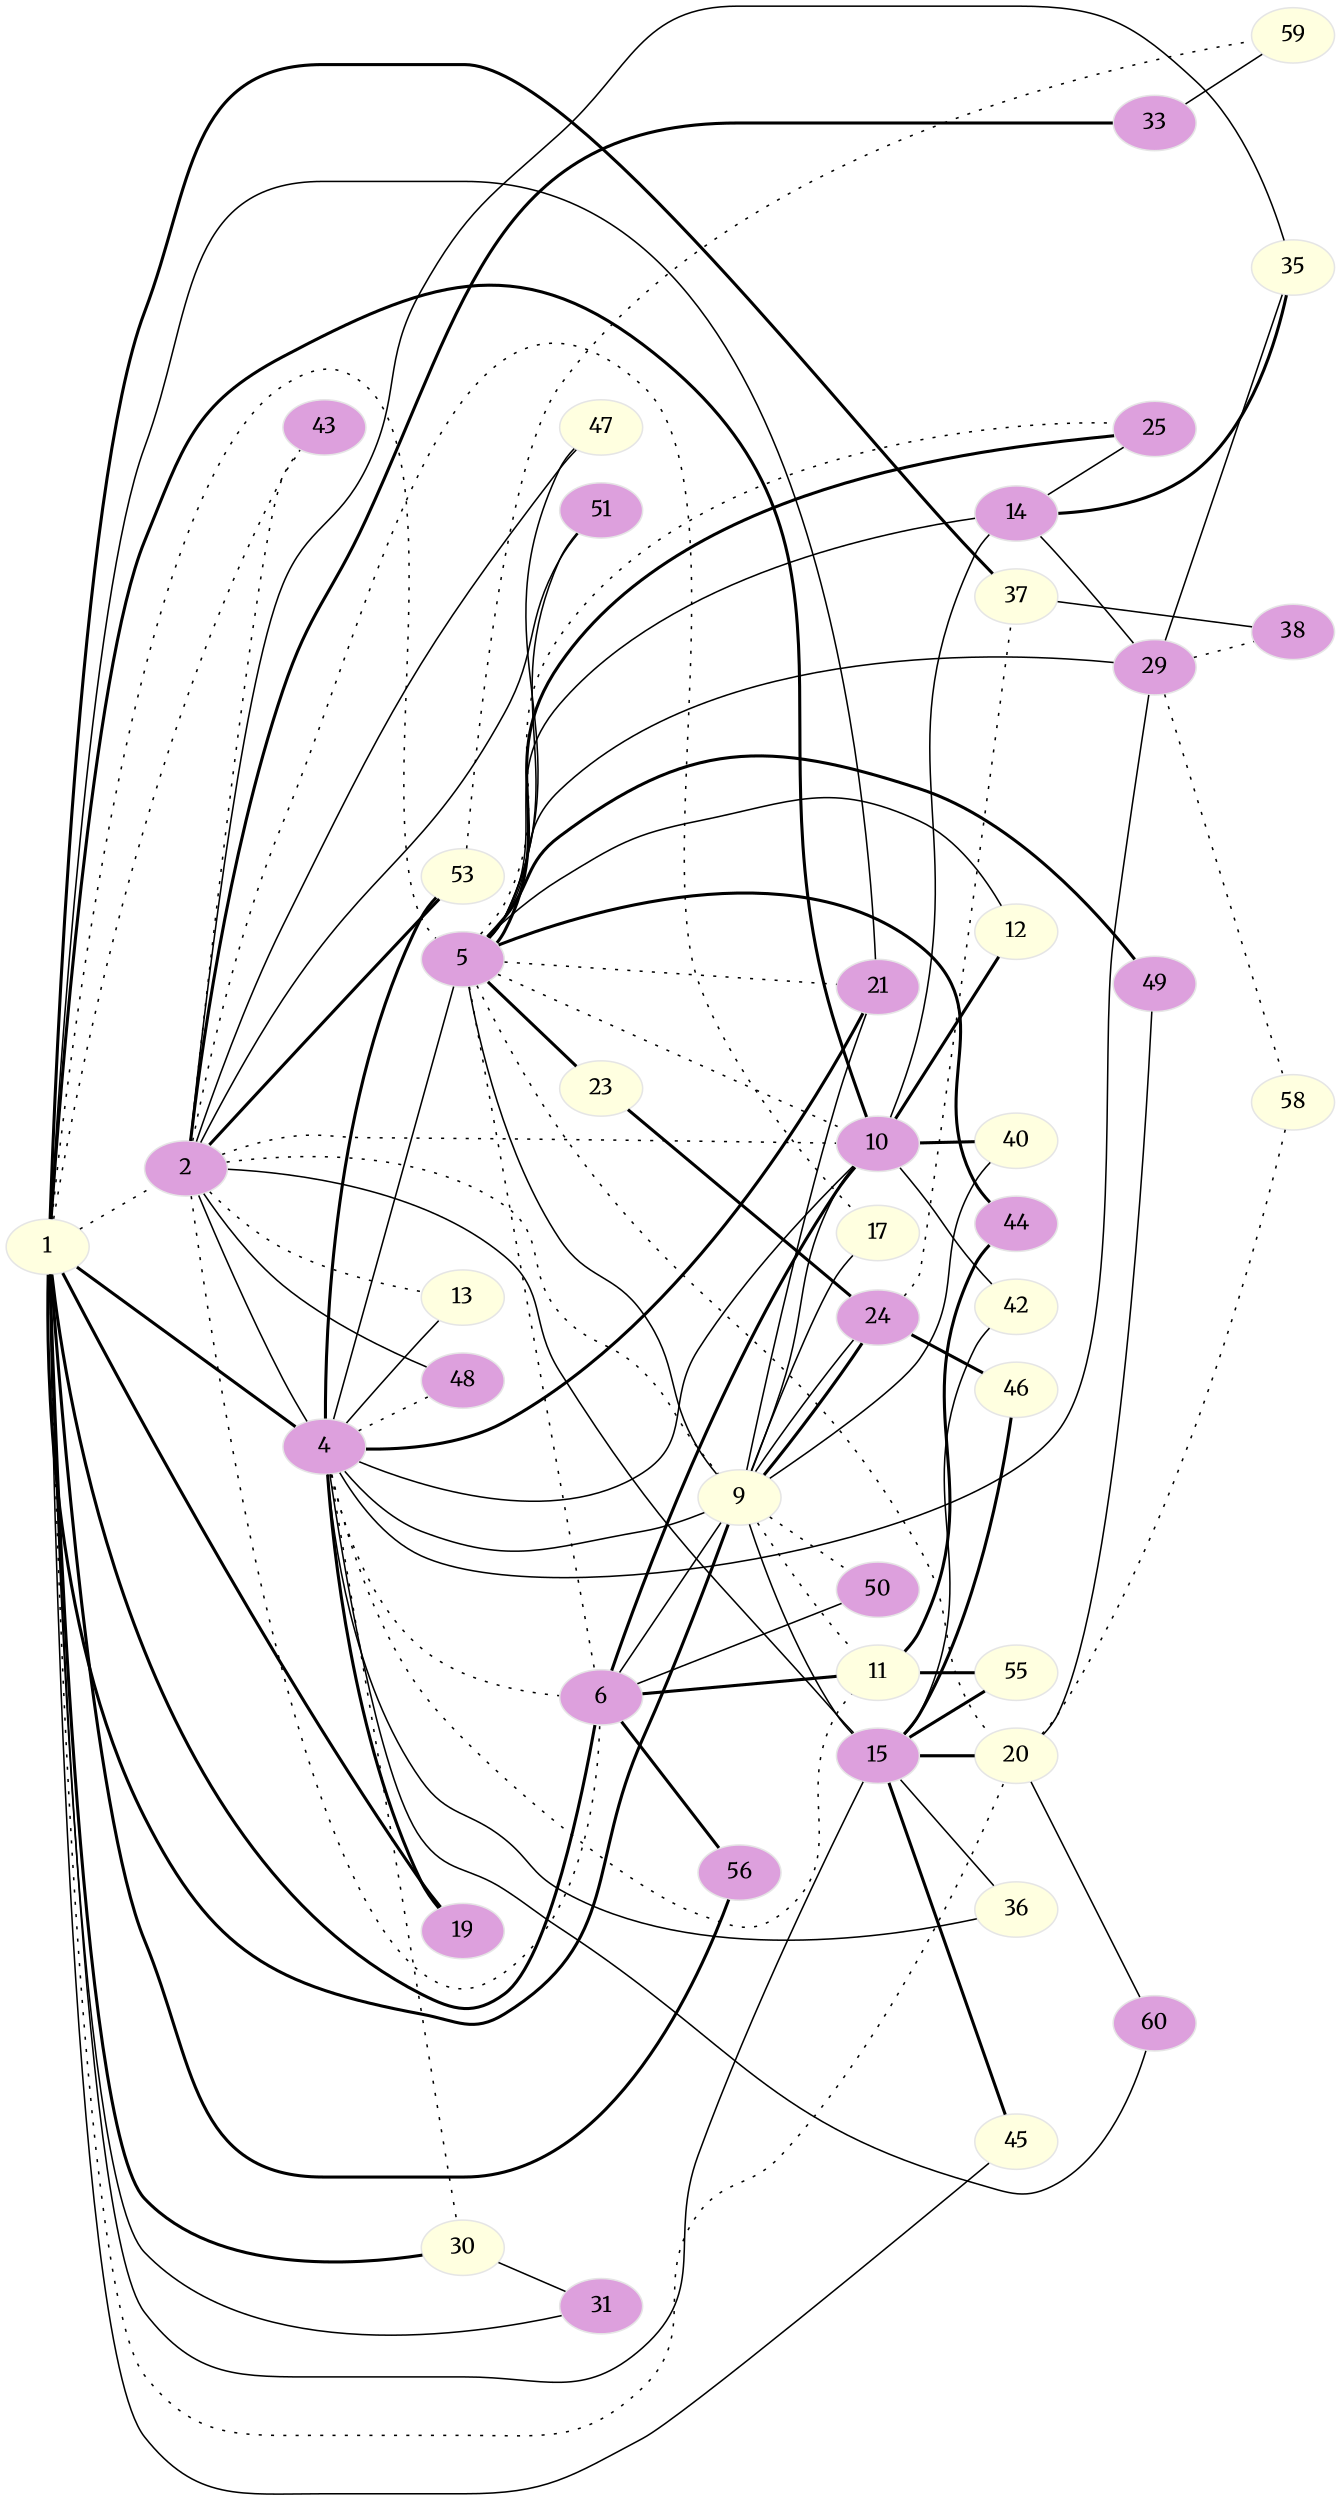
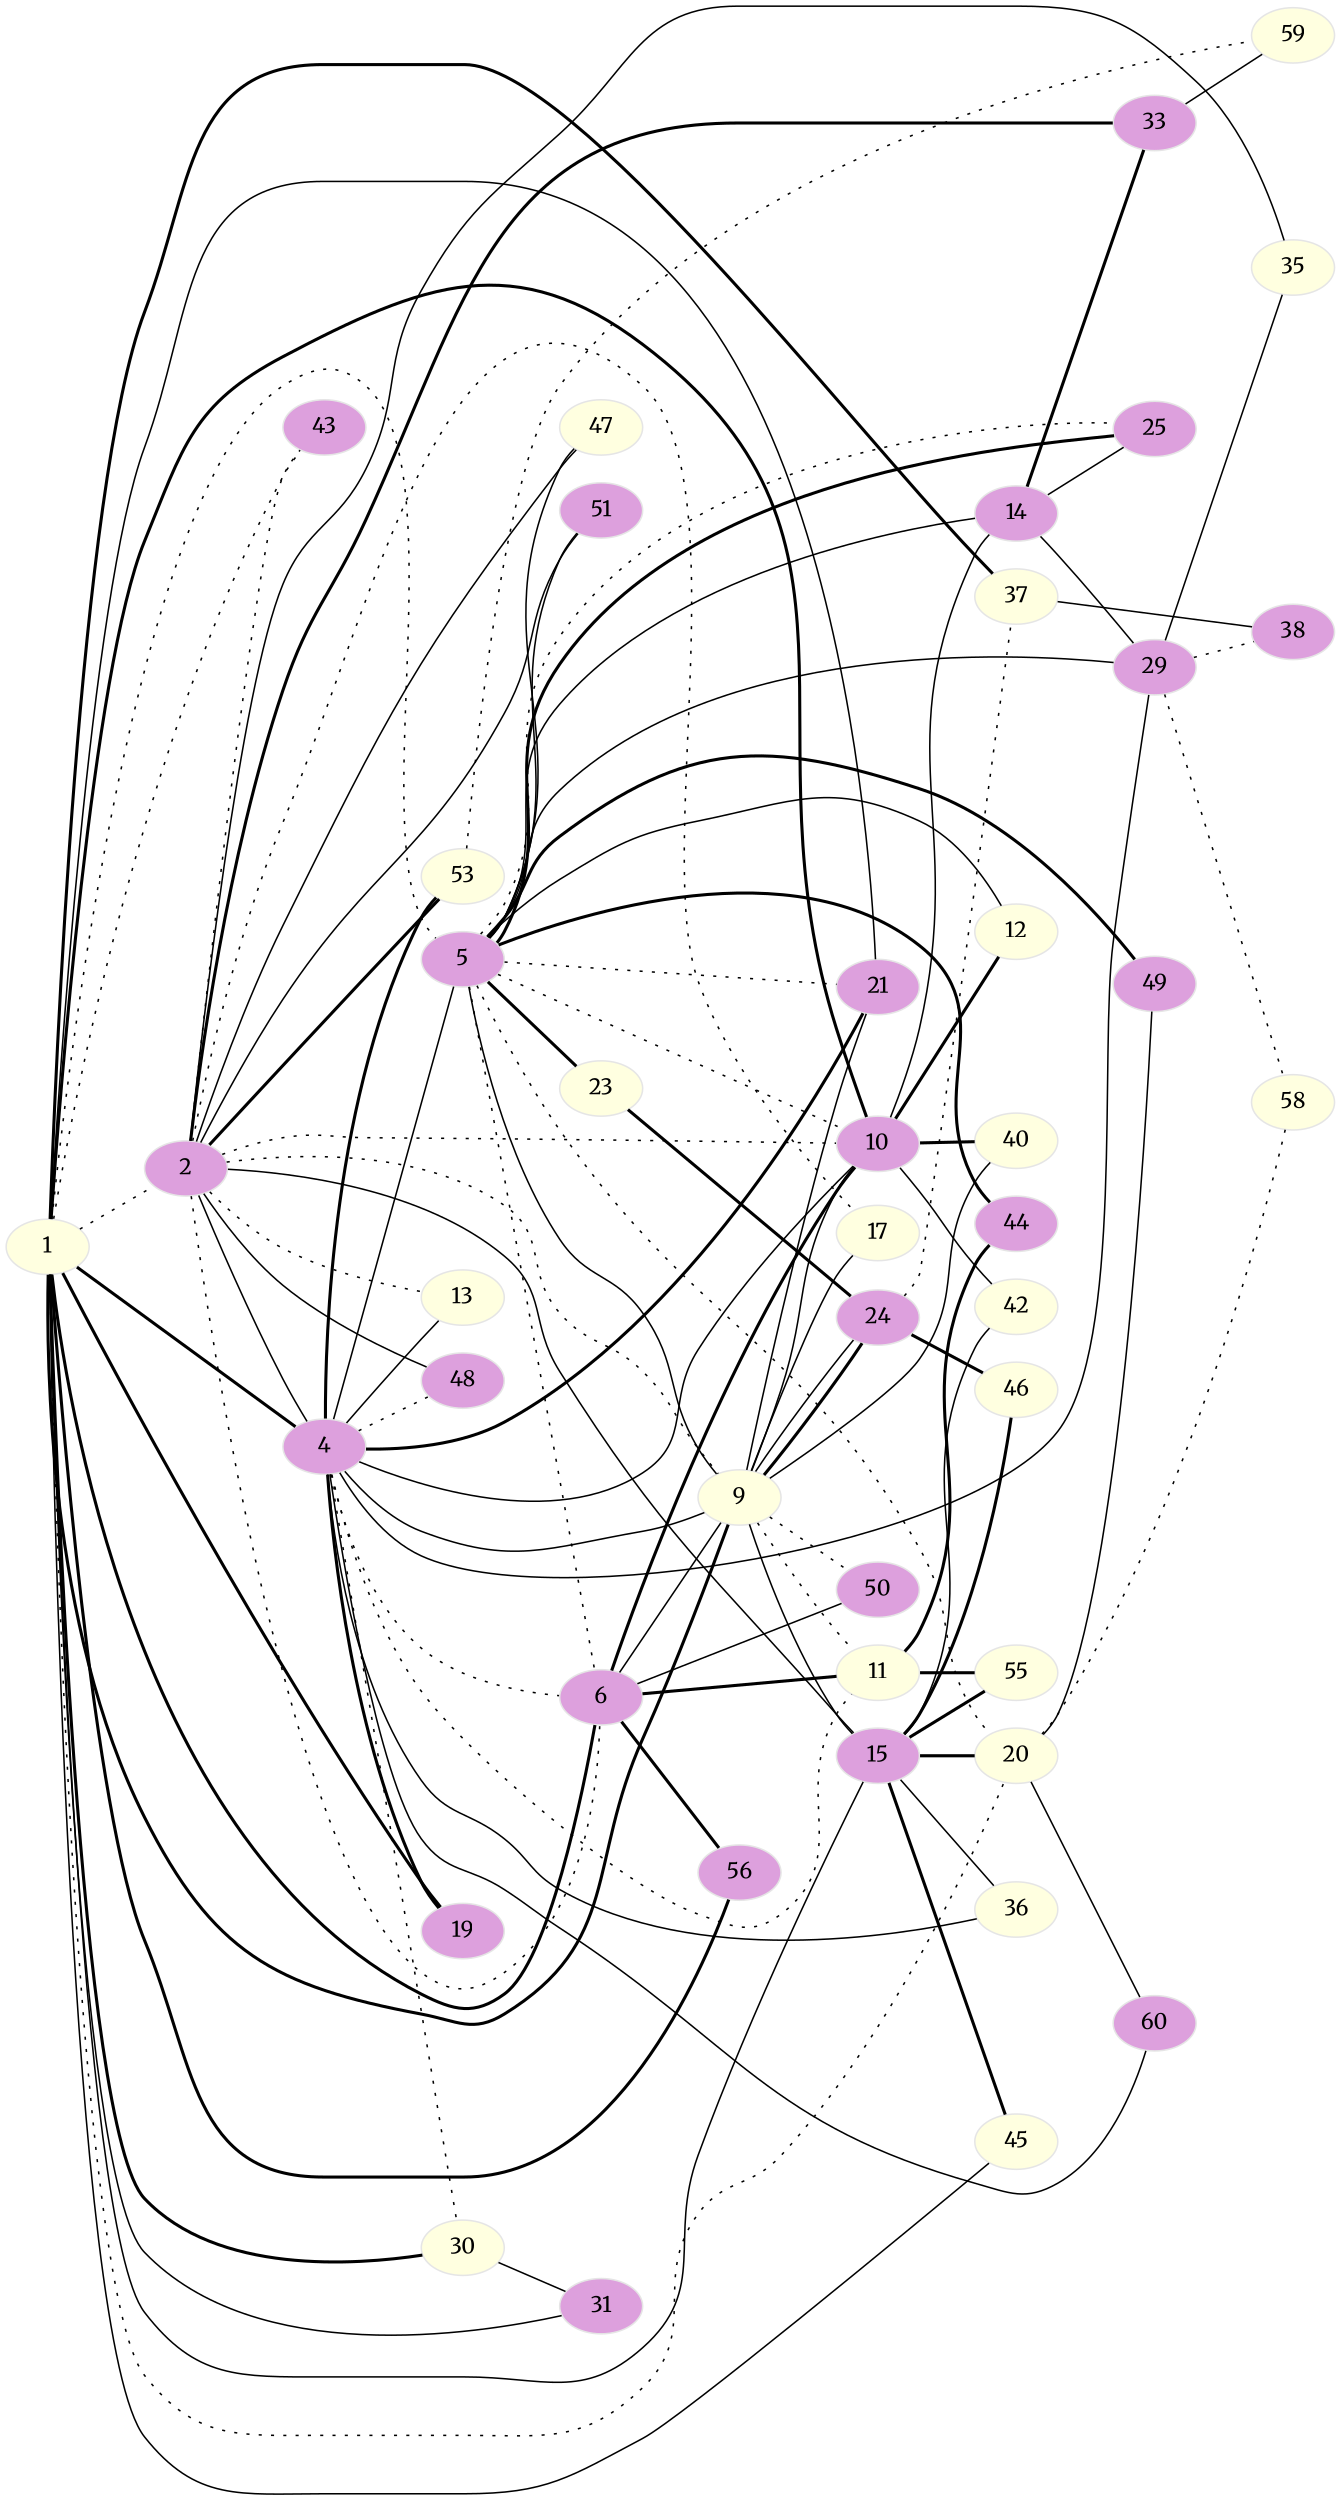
edge "35" -- "14": now "33" -- "14"
